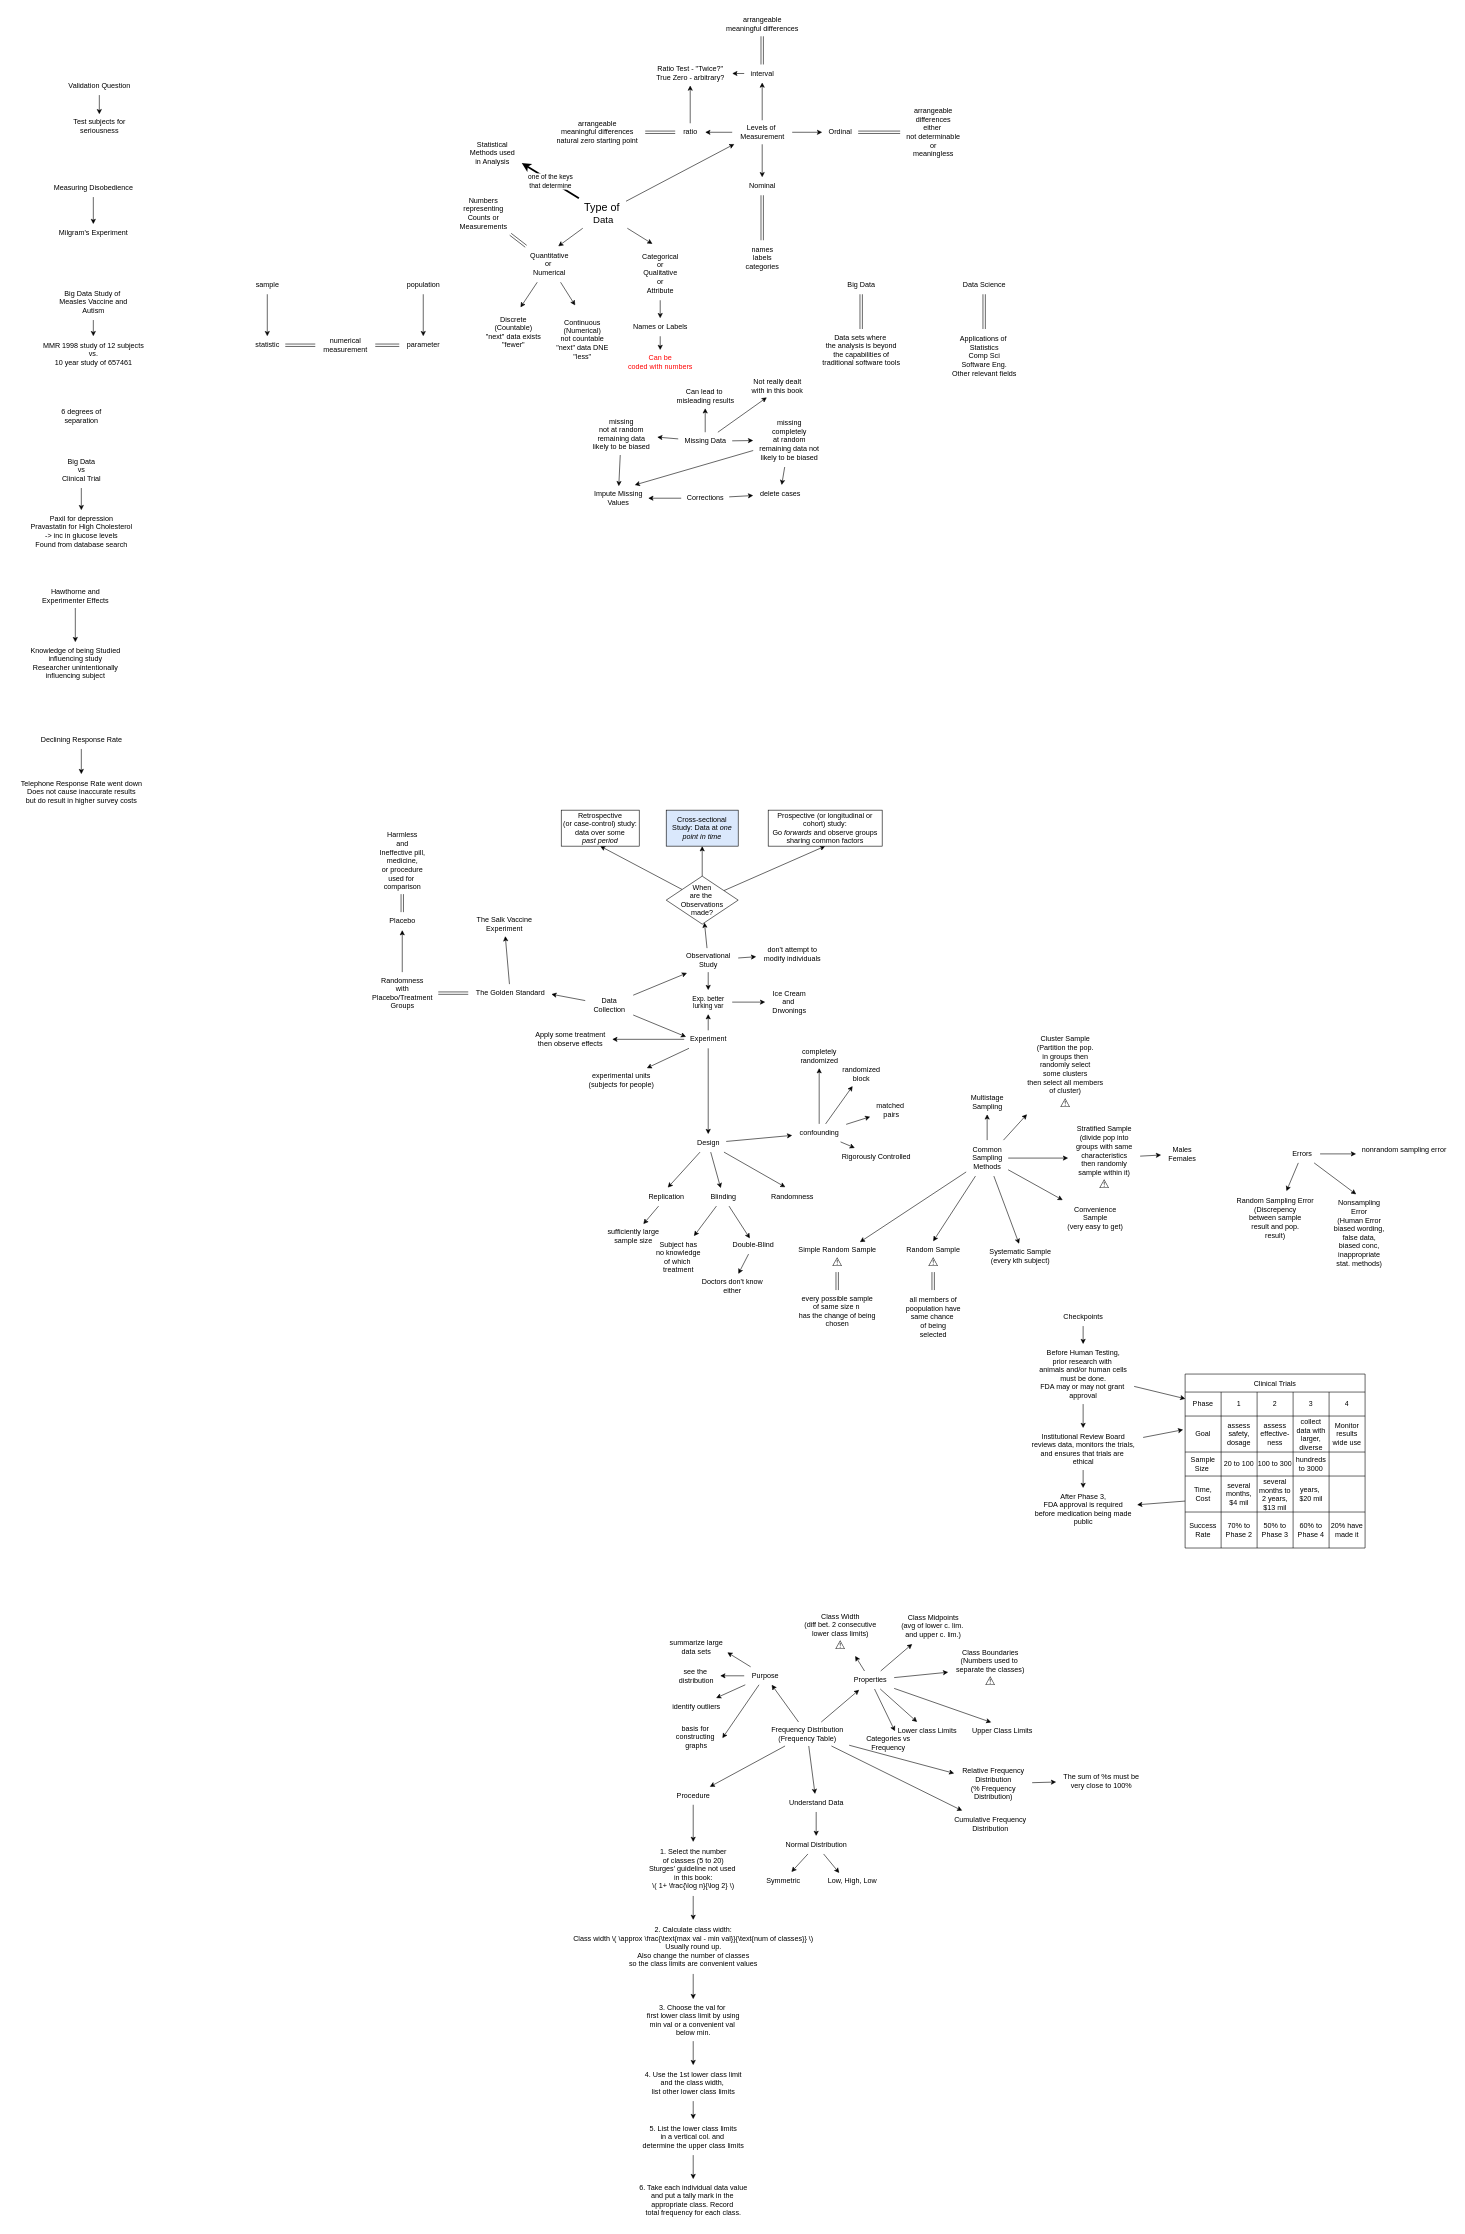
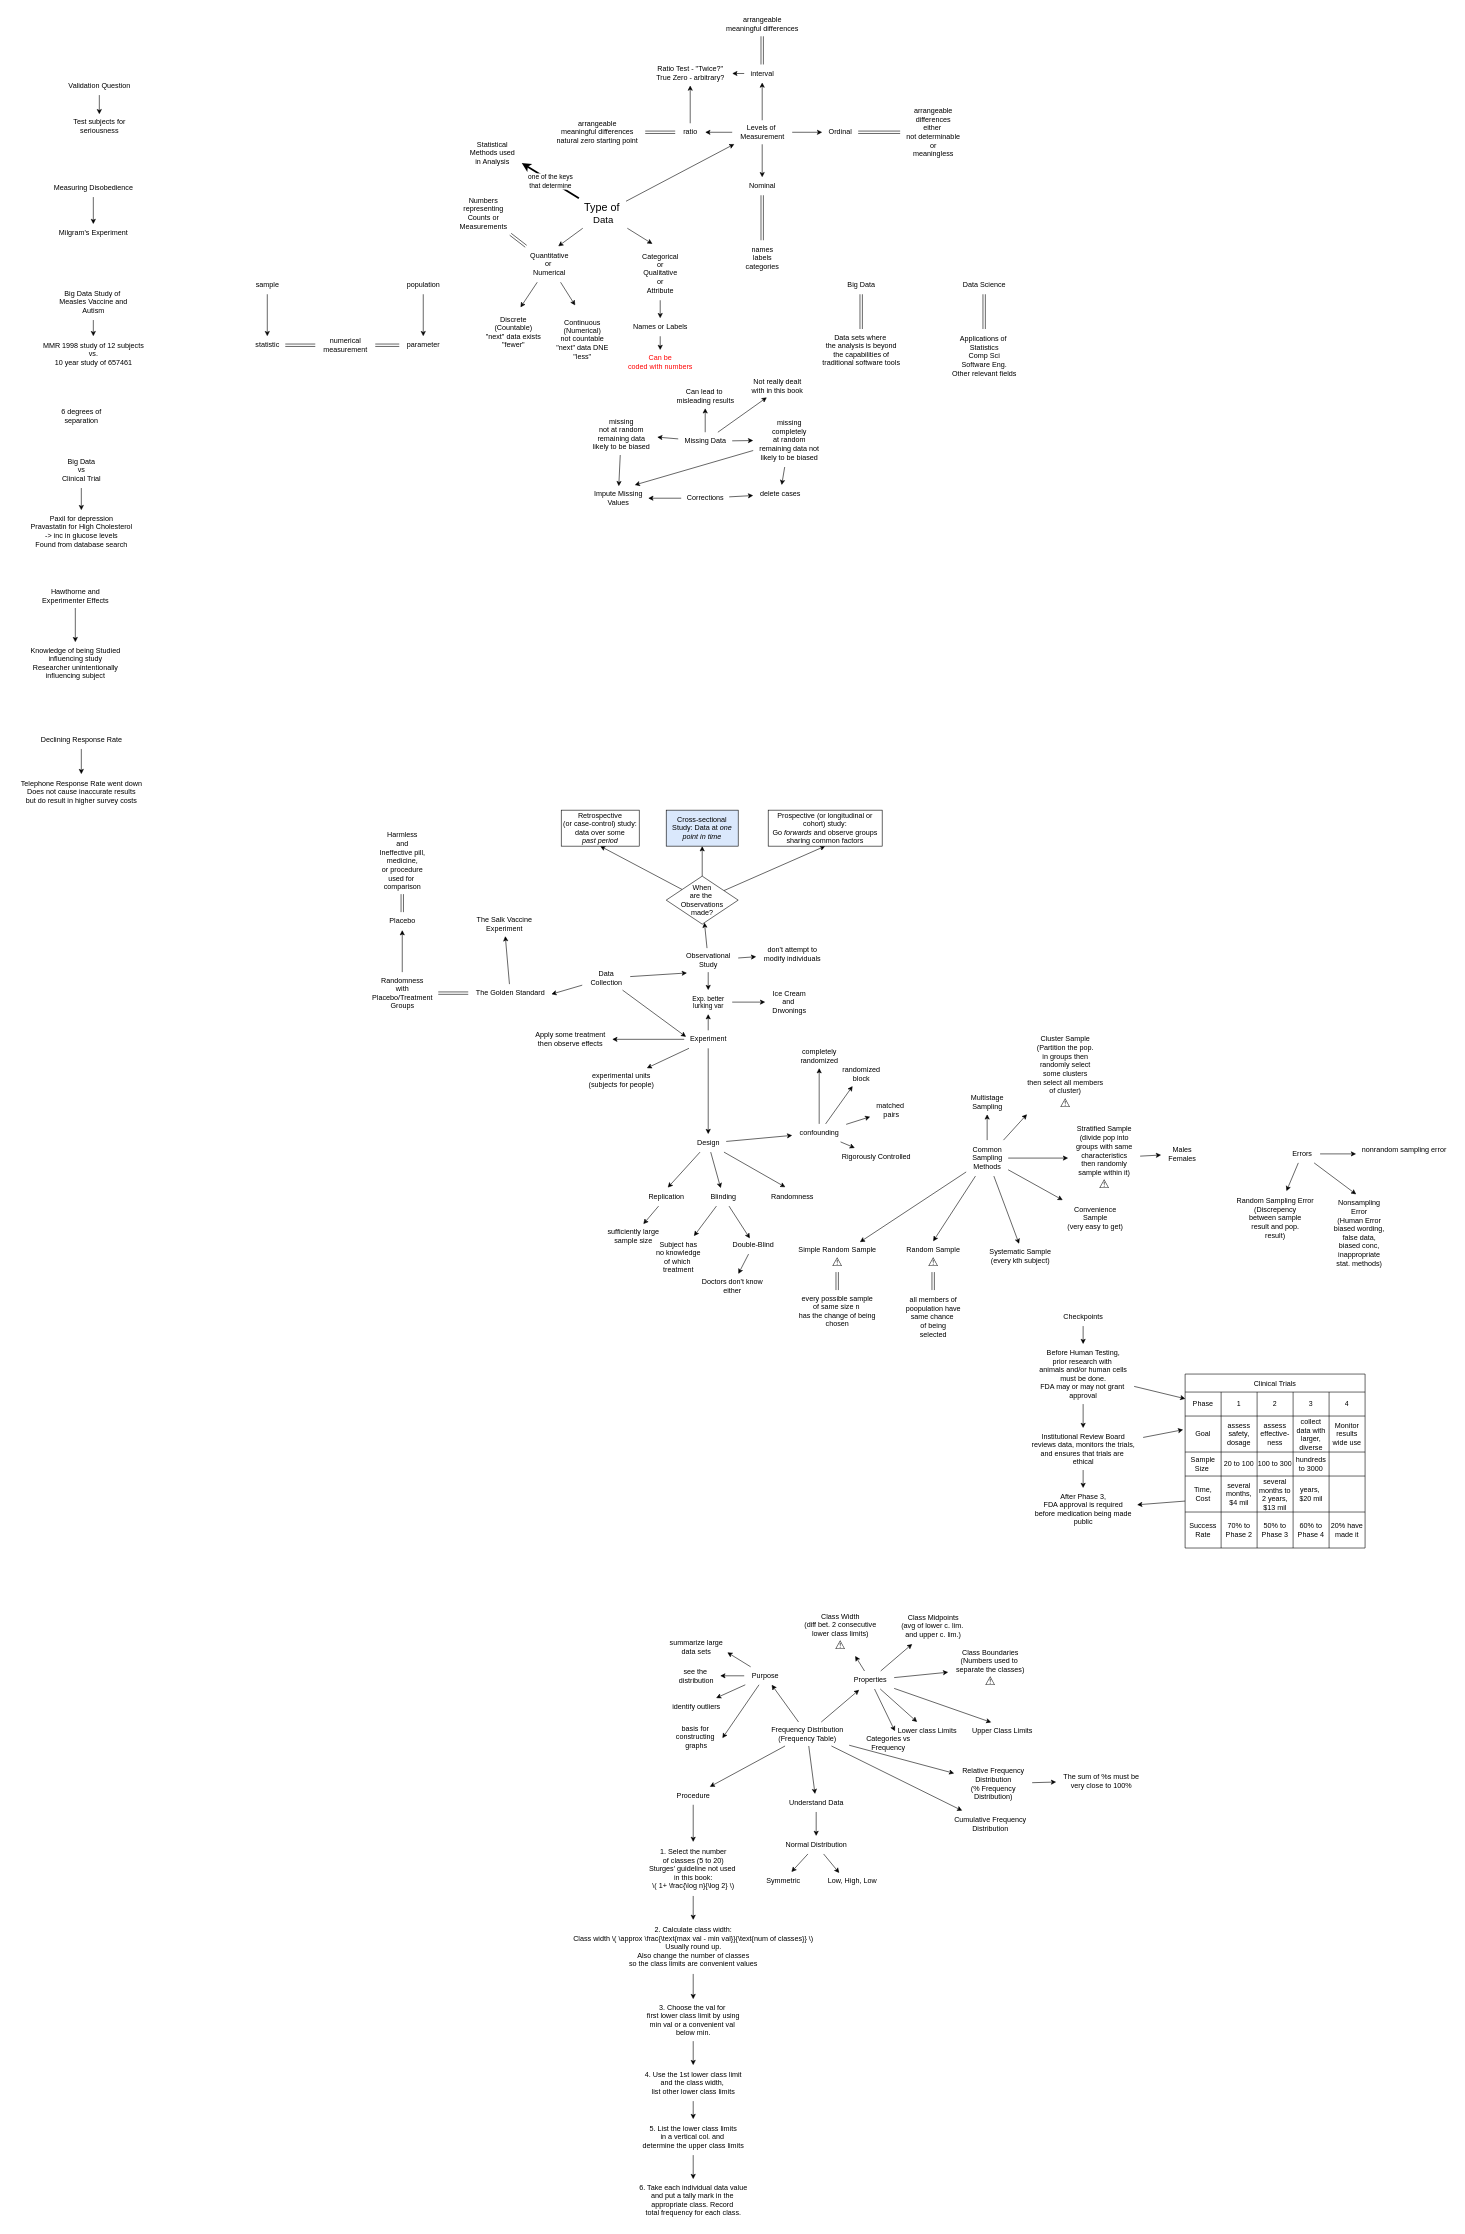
node "Data Collection": moved (609, 1005) -> (606, 978)
